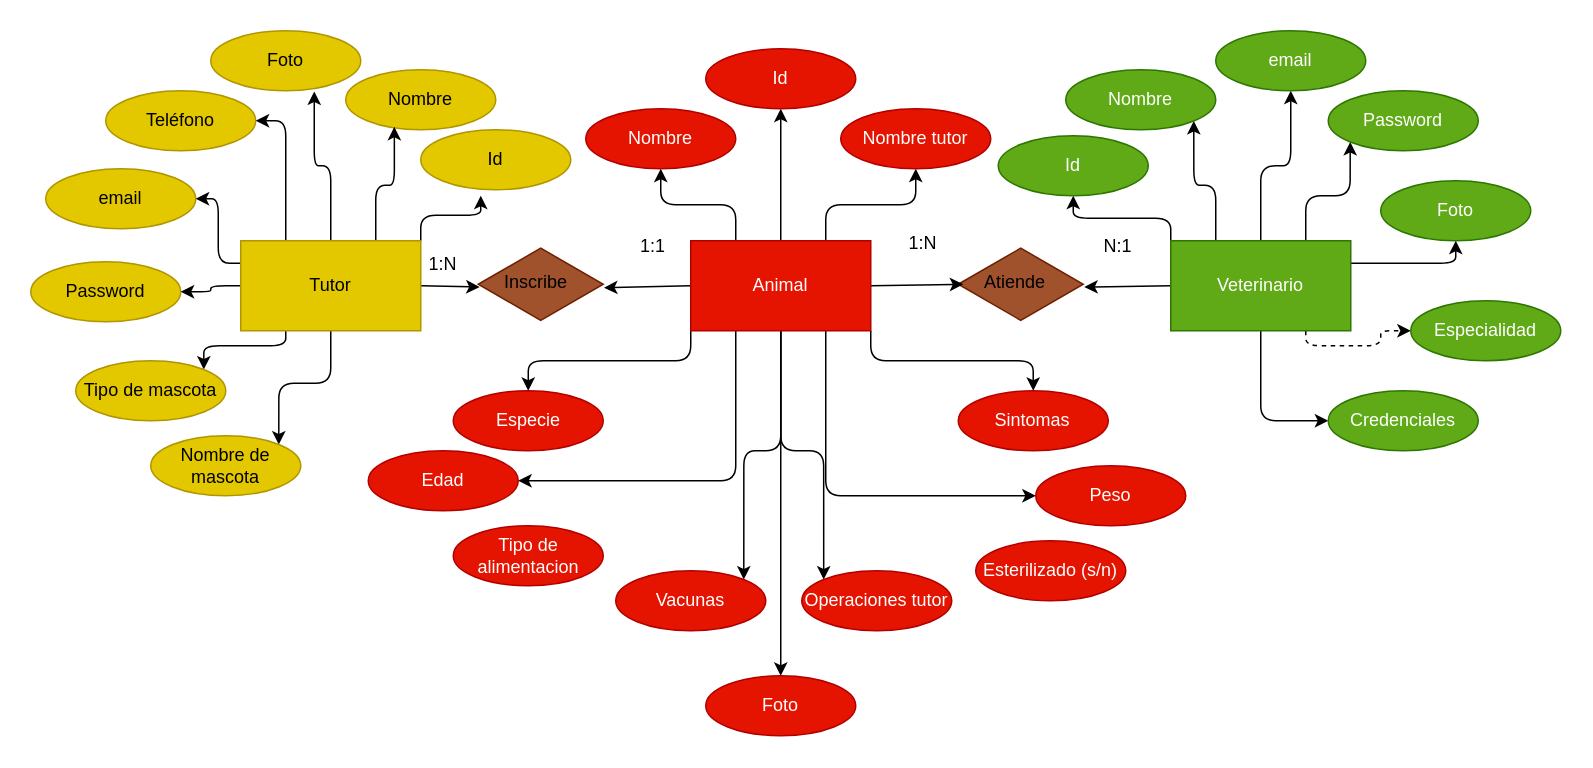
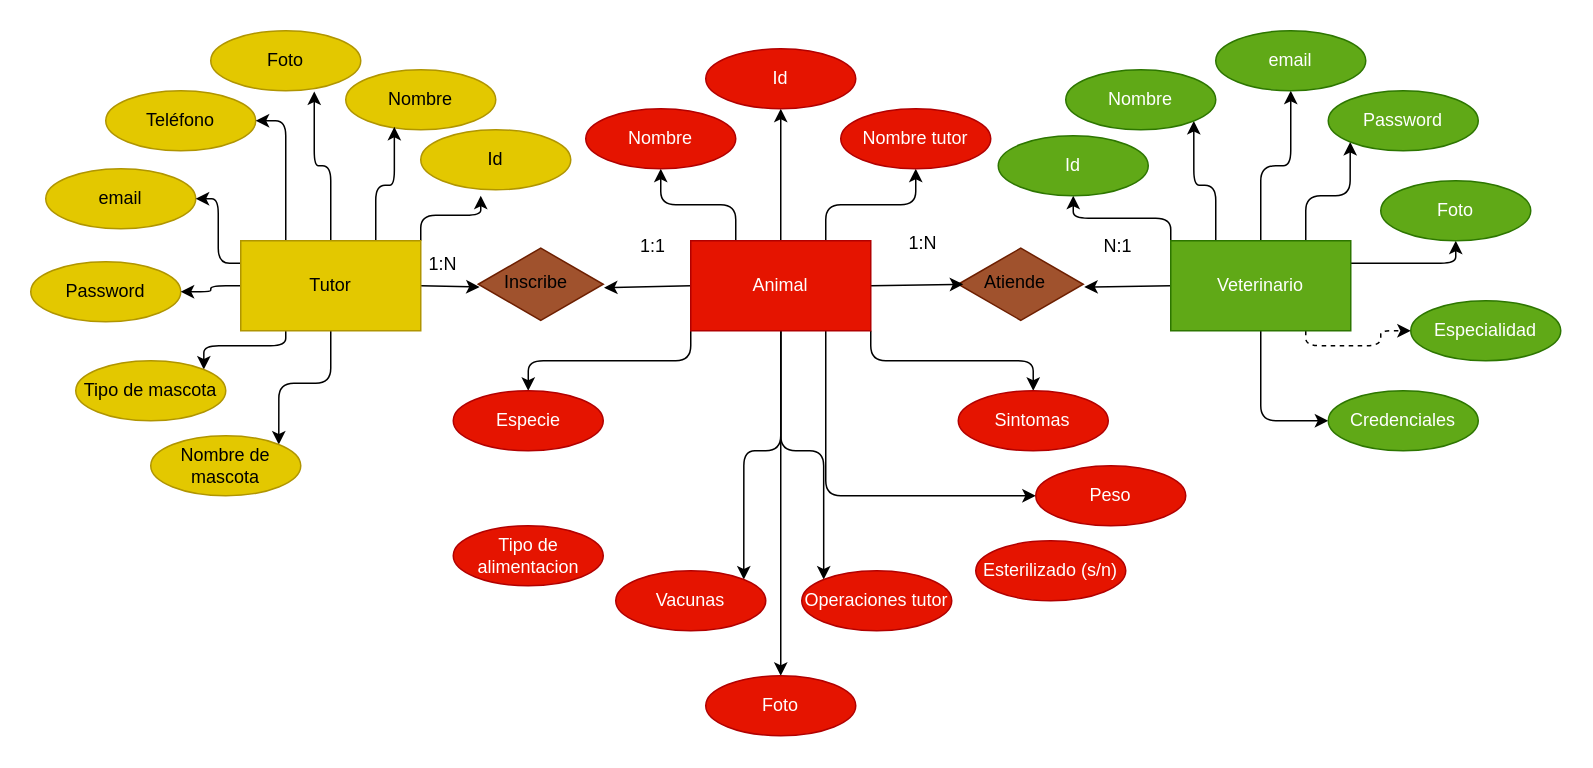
node "Edad": removed
edge "Animal" -> "Edad": removed
